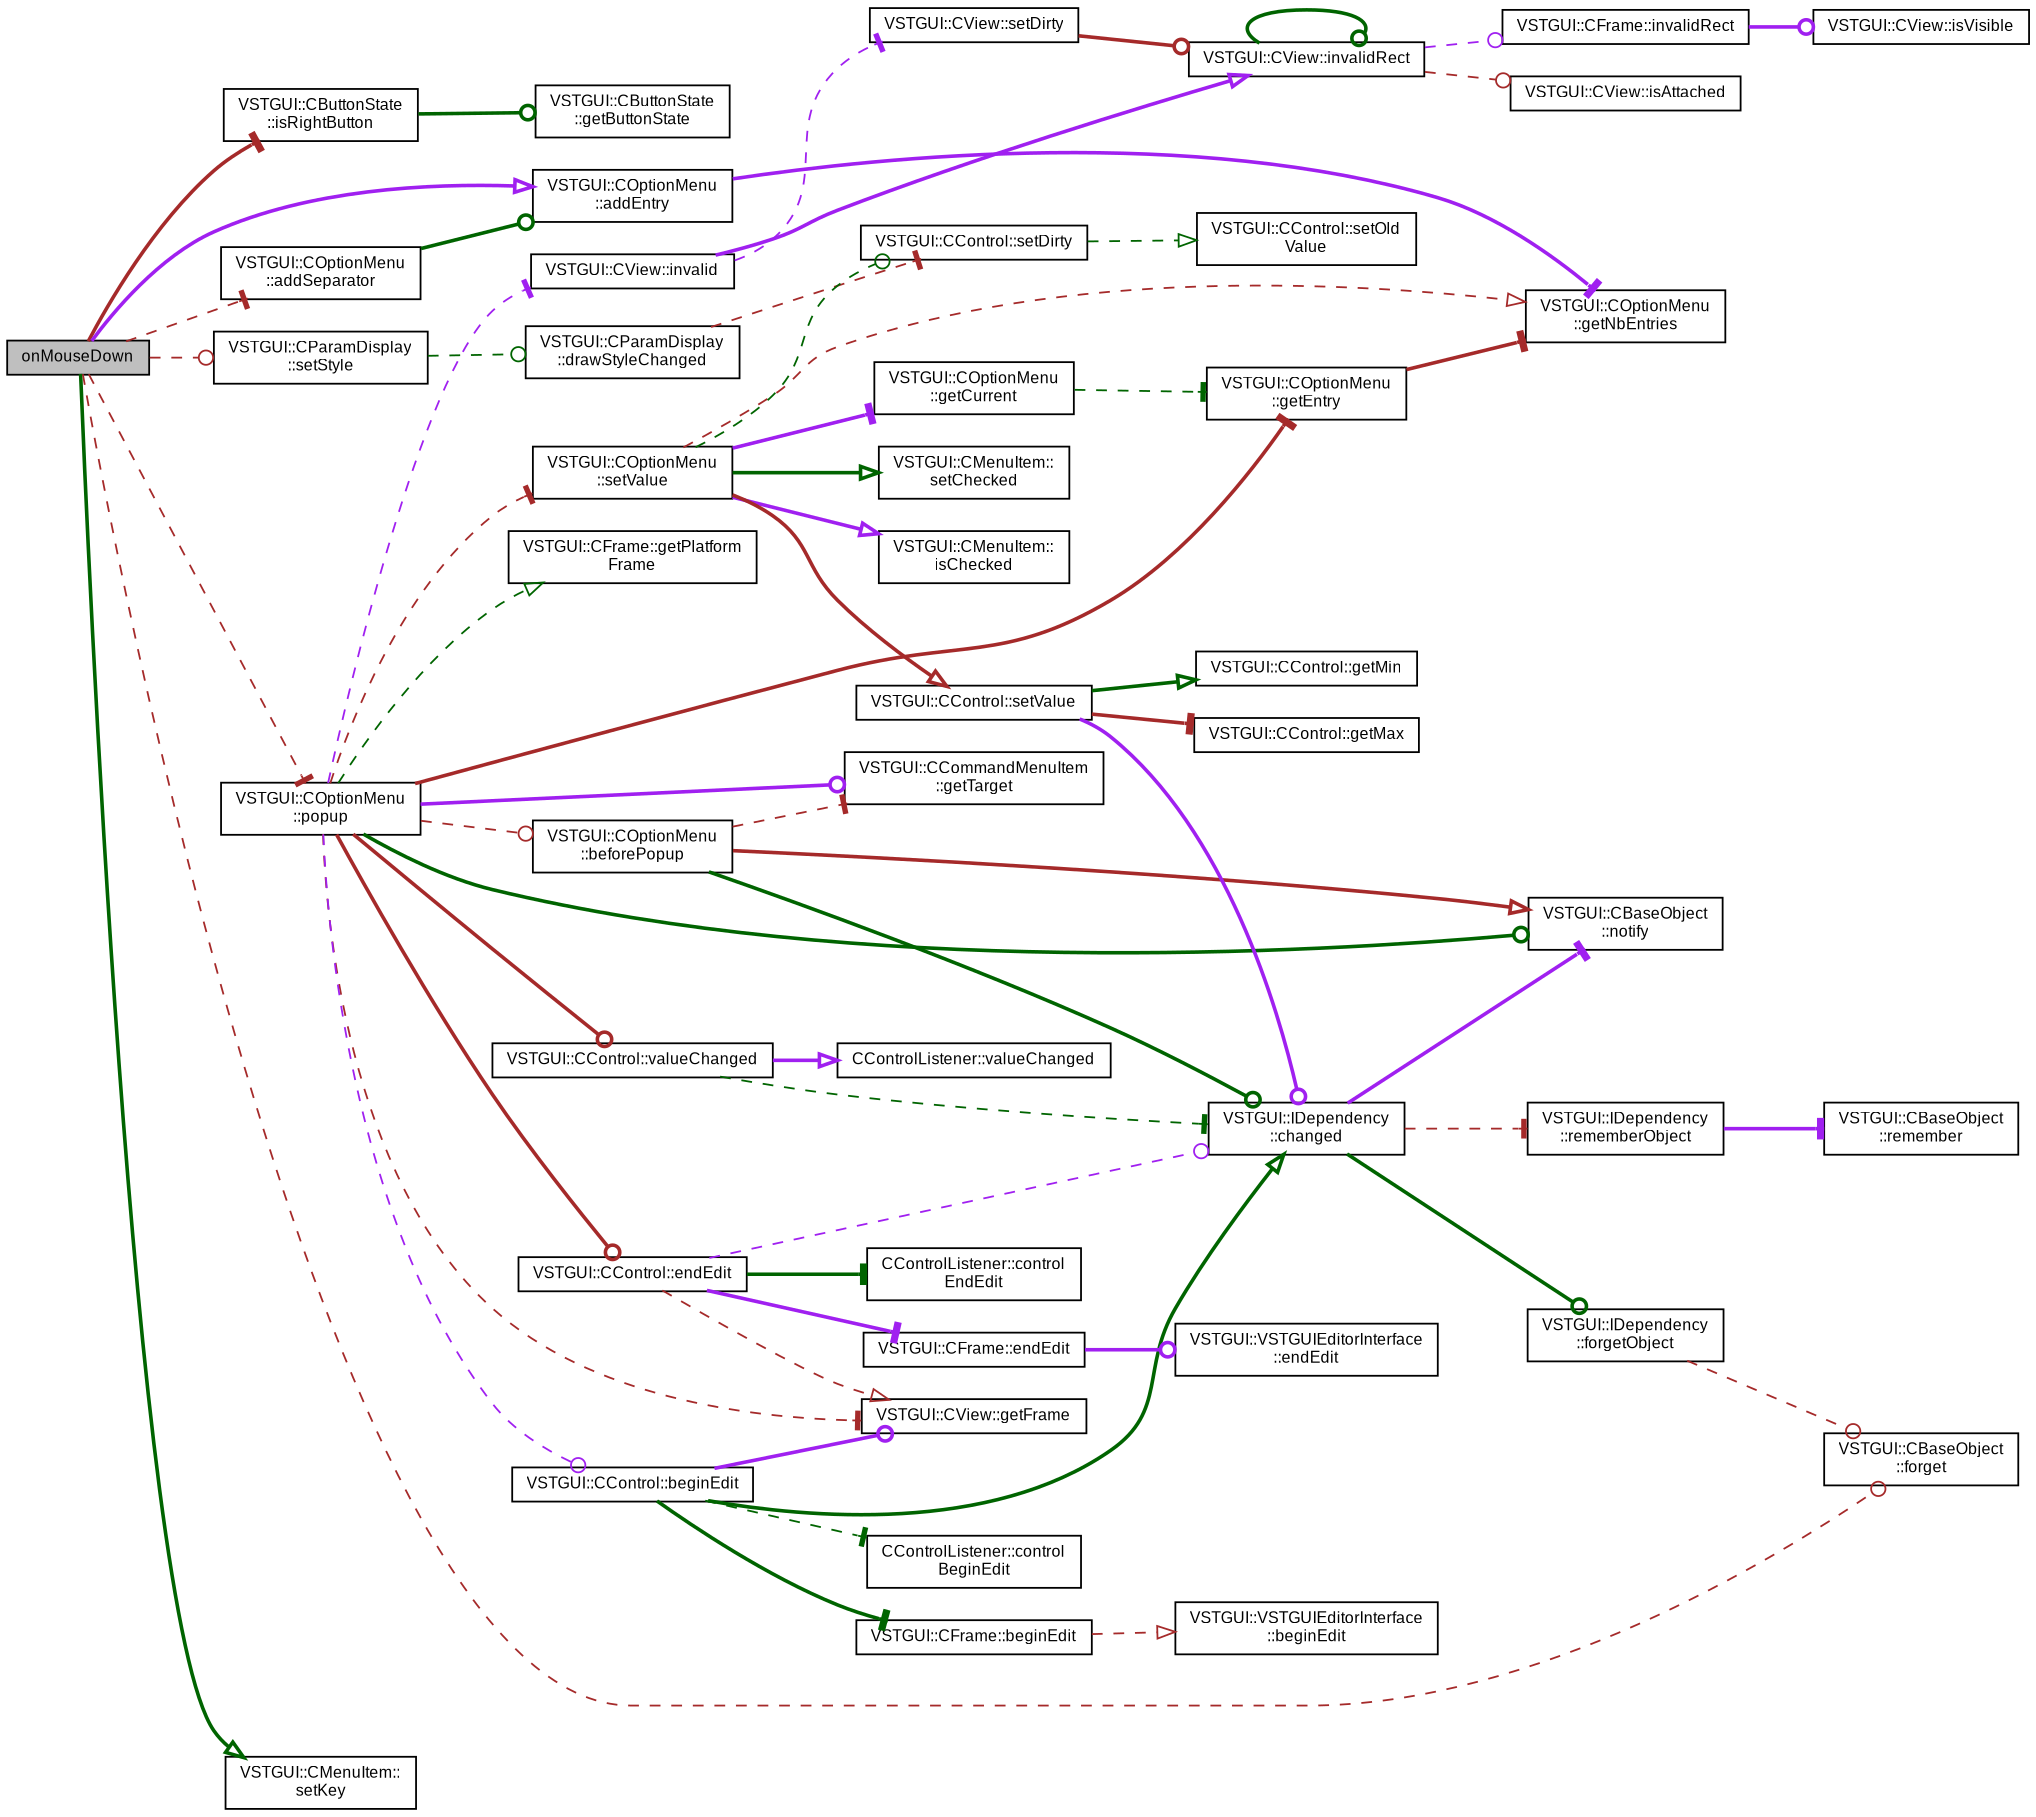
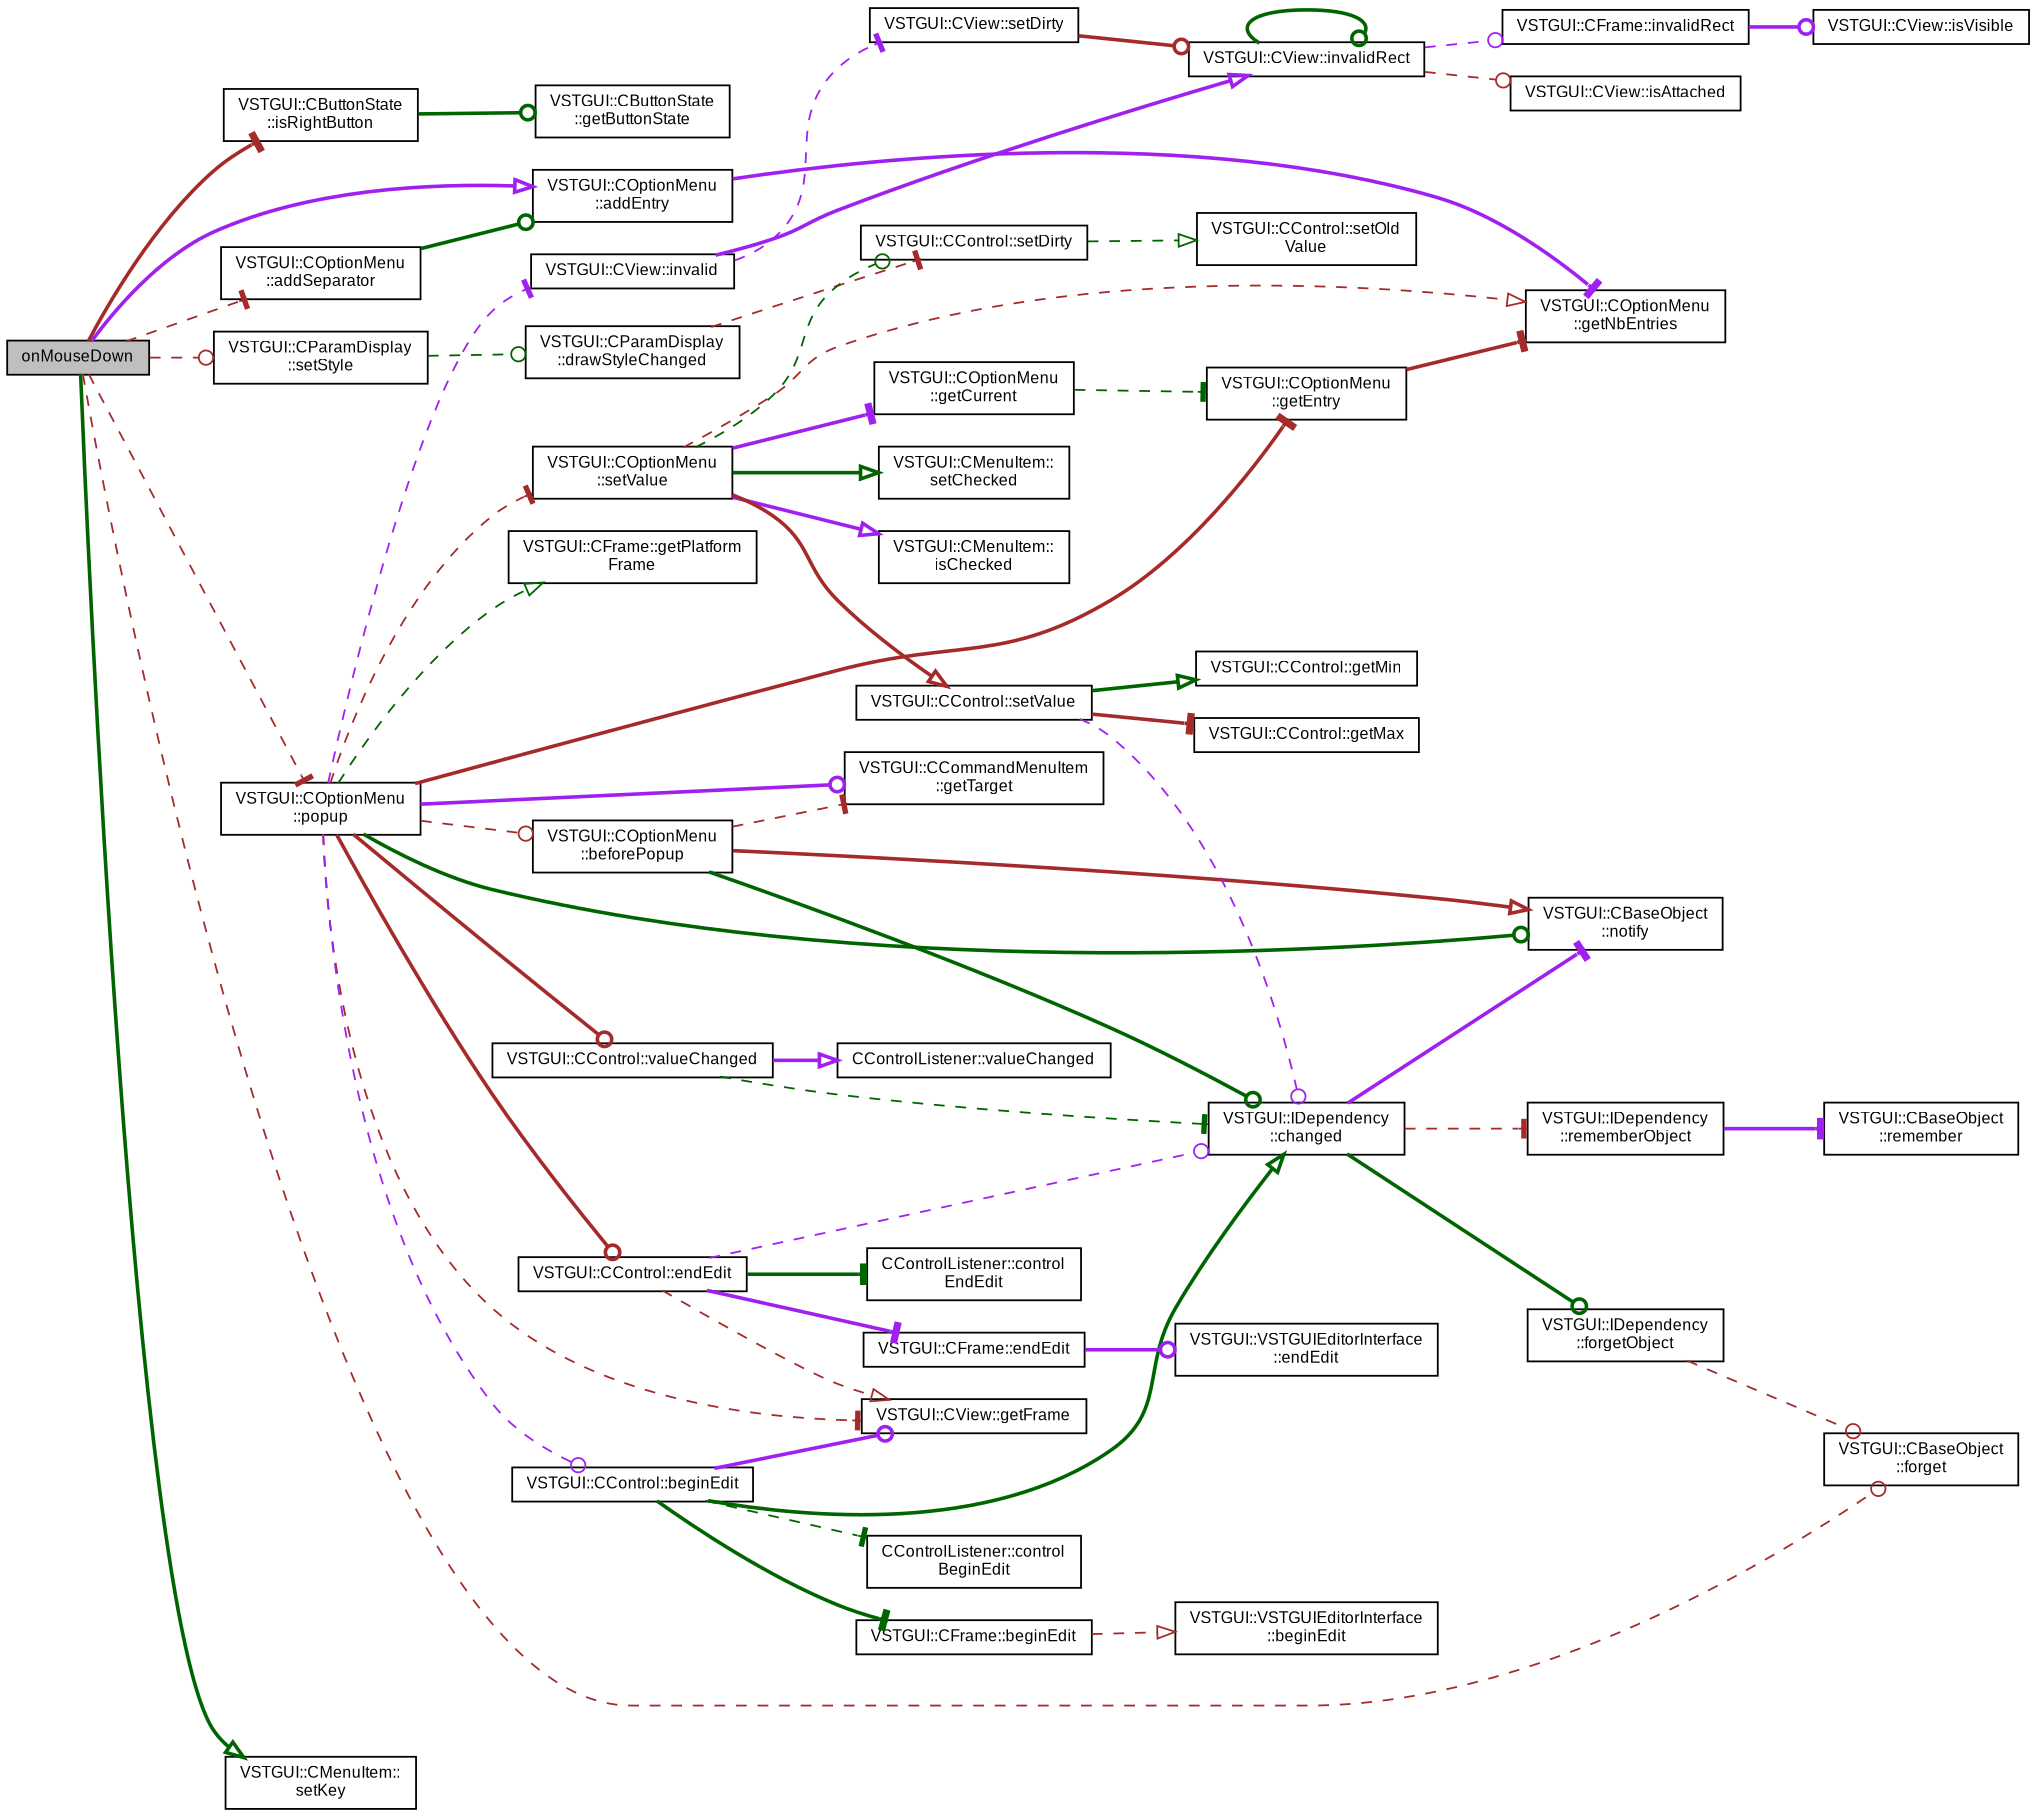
edge "VSTGUI::CControl::setValue" -> "VSTGUI::IDependency ::changed": style bold -> dashed
